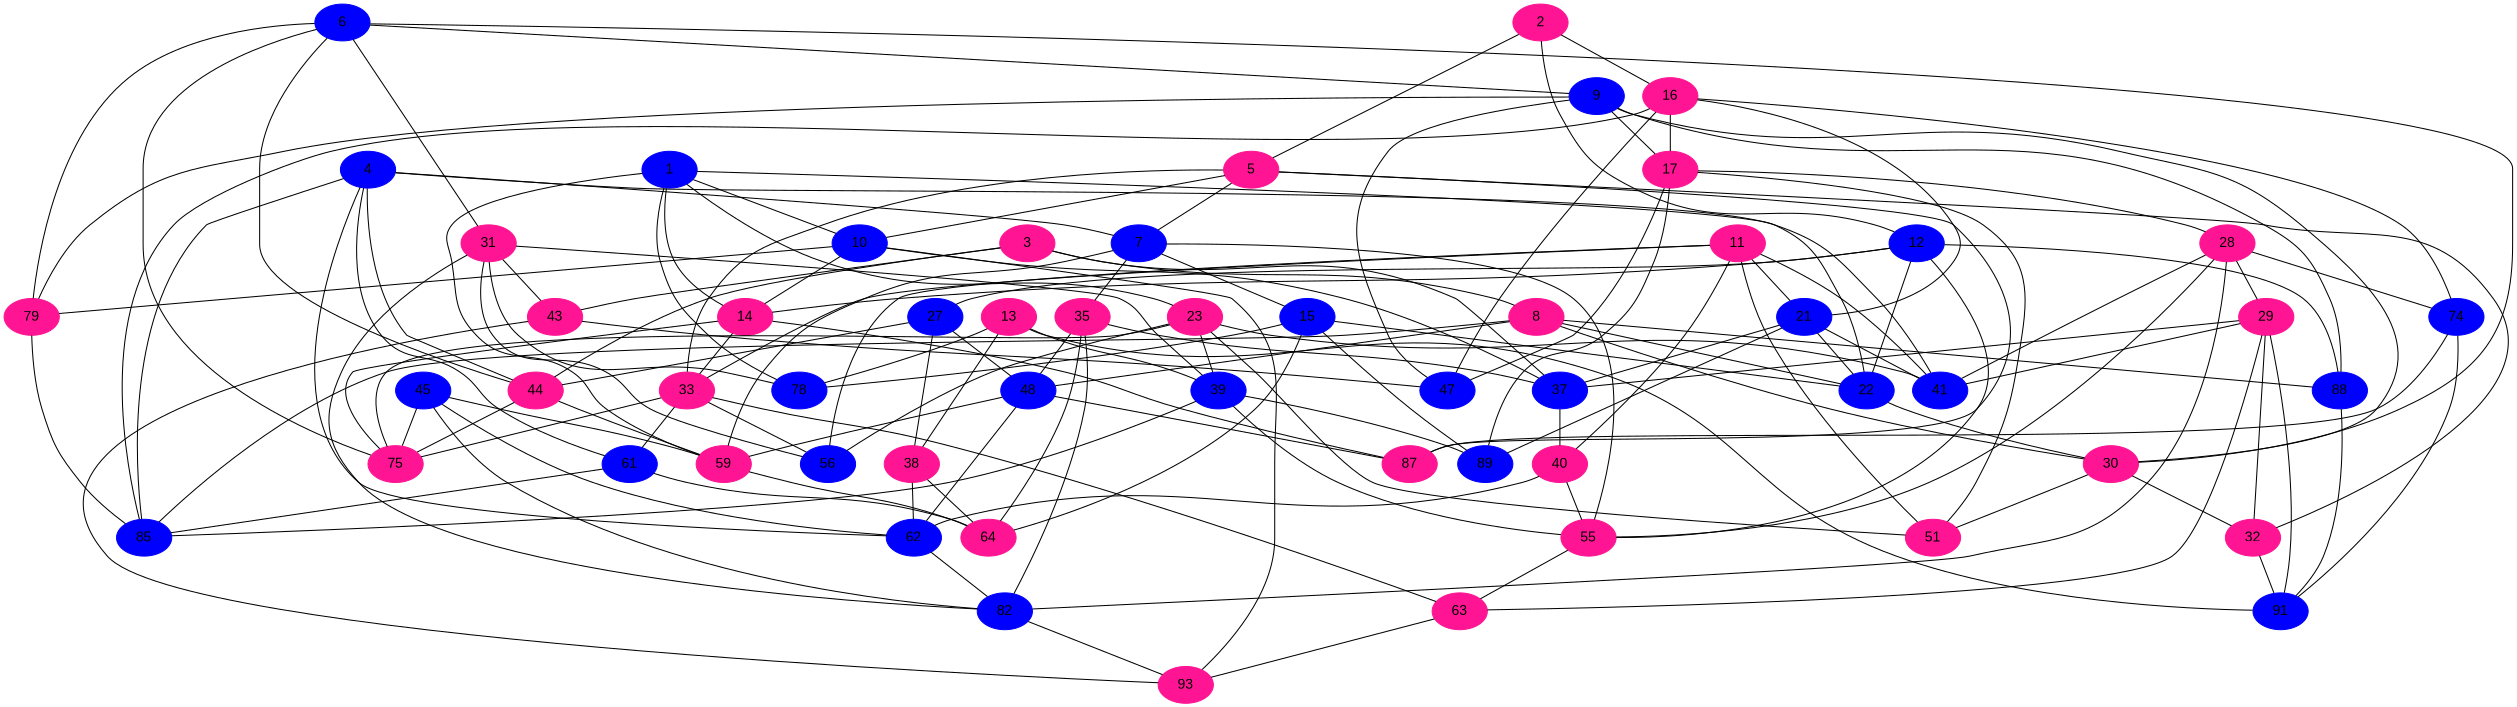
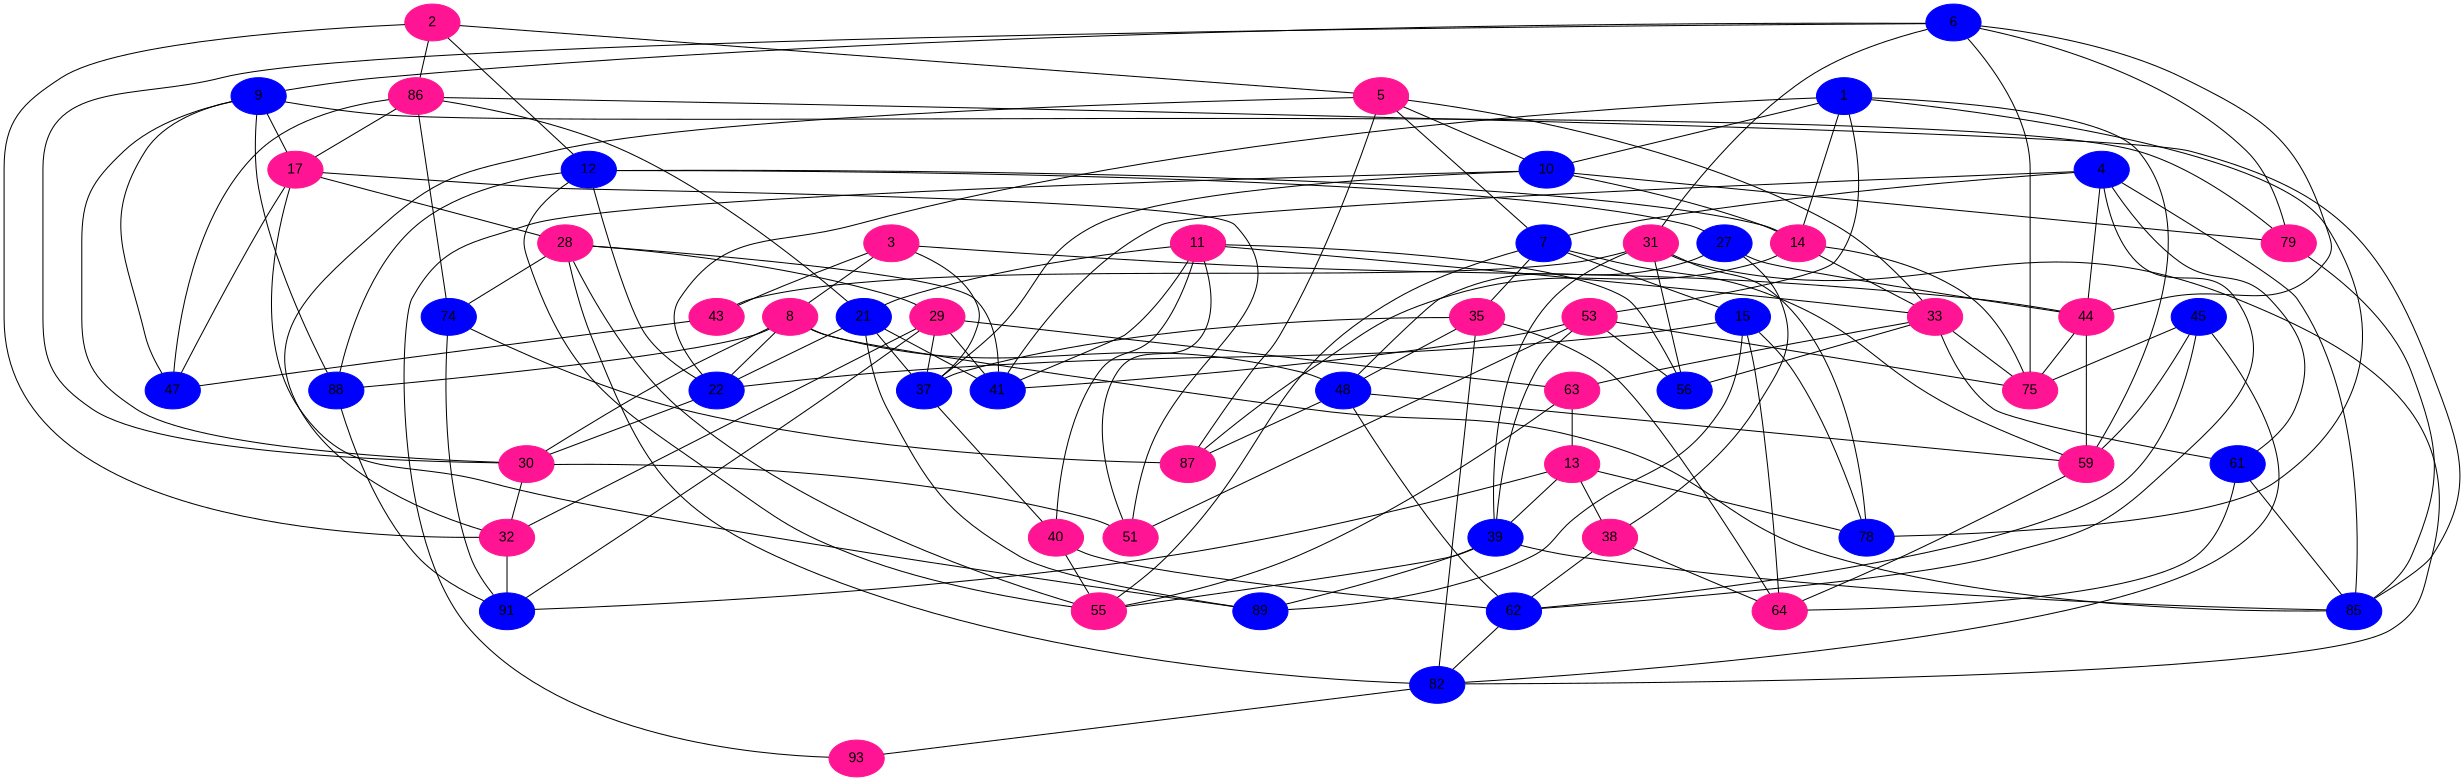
node "16": label "16" -> "86"
edge "2" -- "32": added
node "23": label "23" -> "53"
edge "43" -- "93": removed
edge "63" -- "93": now "63" -- "13"
